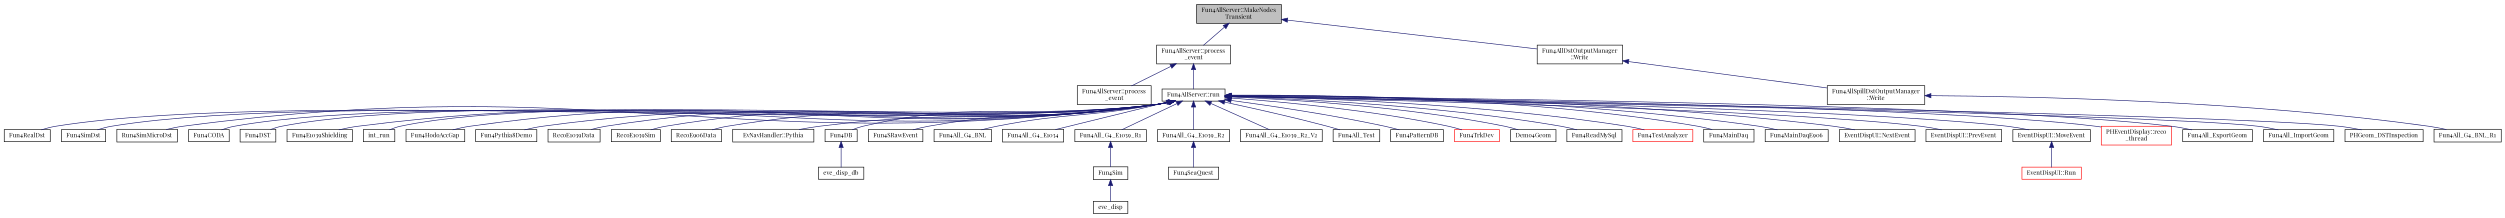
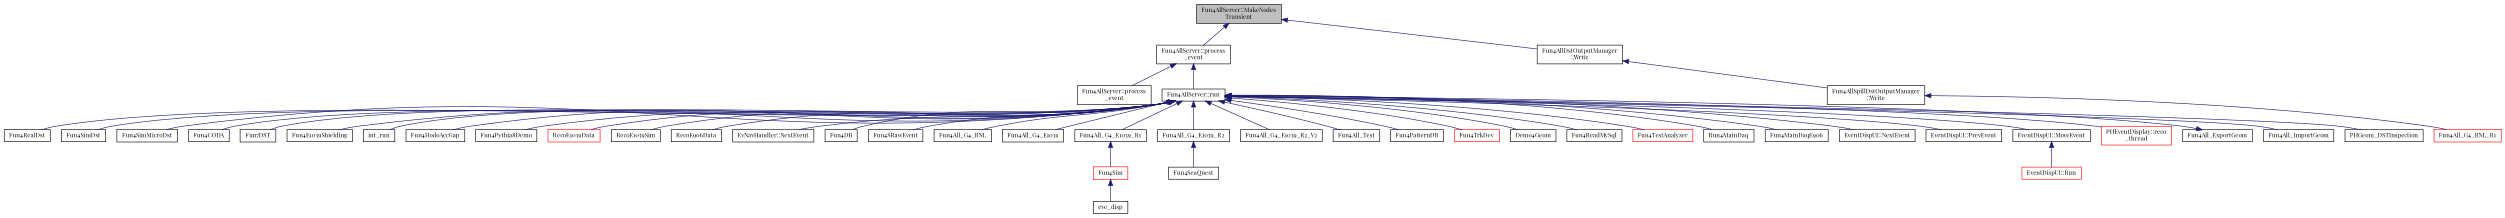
edge "Fun4All_ExportGeom" -> "Fun4AllServer::run": reversed
node "Run4SimMicroDst": label "Run4SimMicroDst" -> "Fun4SimMicroDst"
node "Fun4DST": label "Fun4DST" -> "Fun7DST"
node "RecoE1039Data": color black -> red
node "EvNavHandler::Pythia": label "EvNavHandler::Pythia" -> "EvNavHandler::NextEvent"
node "Fun4All_G4_E1034": label "Fun4All_G4_E1034" -> "Fun4All_G4_E1039"
node "Fun4MainDaq": label "Fun4MainDaq" -> "Run4MainDaq"
node "Fun4All_G4_BNL_R1": color black -> red
node "eve_disp_db": removed
node "Fun4Sim": color black -> red
